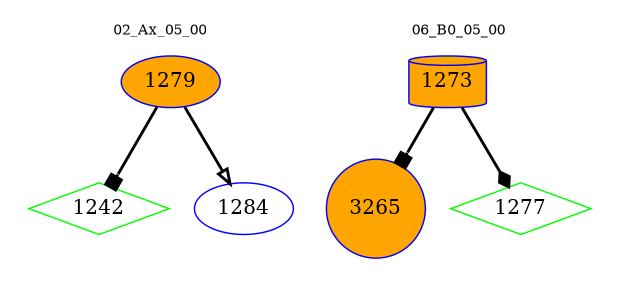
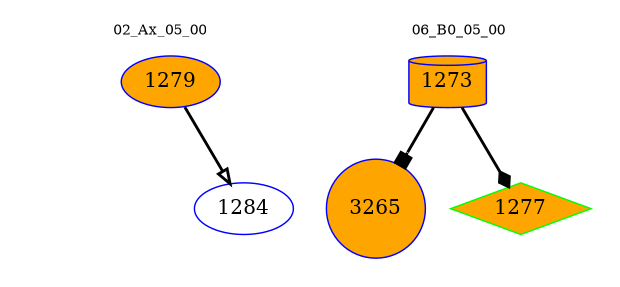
node "1242": removed
node "1277": fillcolor white -> orange
